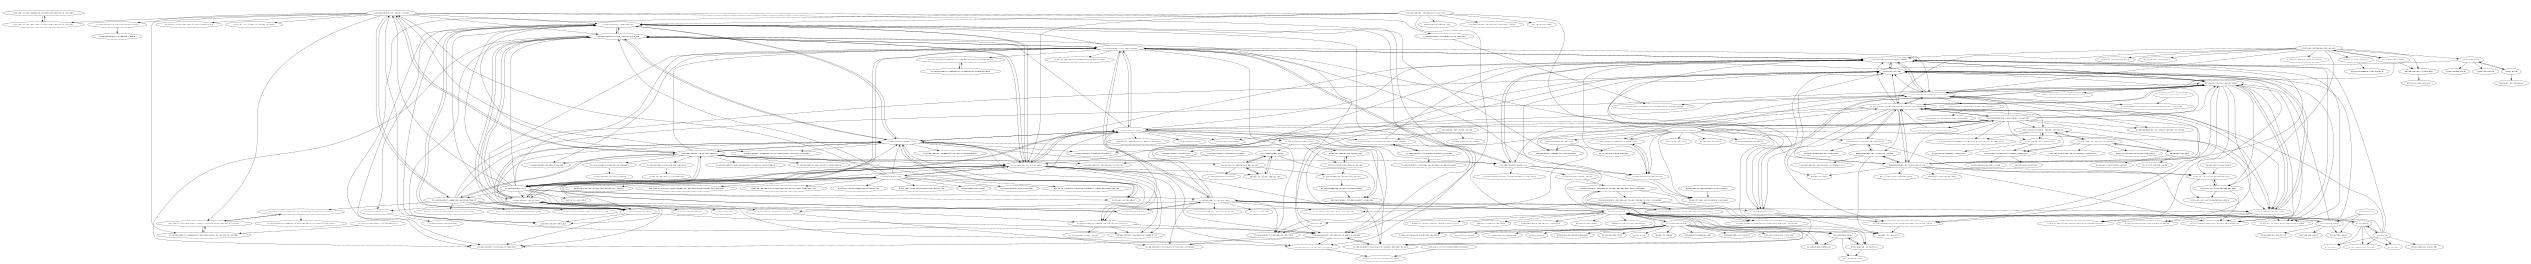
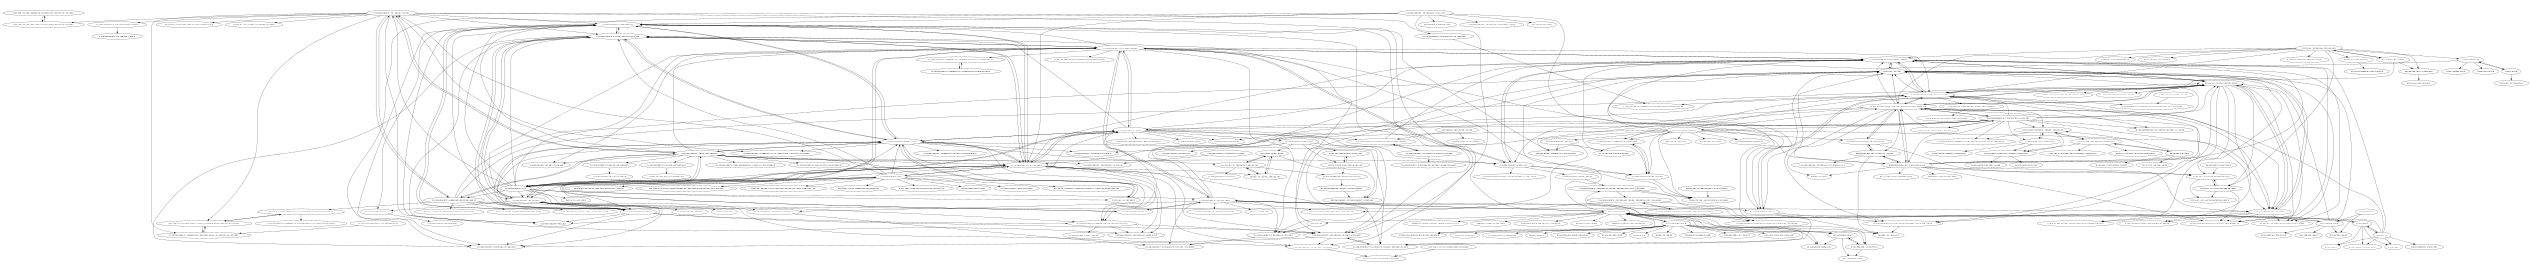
node "patrickcrocker/pcf-stuff": added
node "zlabjp/kubernetes-resource": removed
edge "cloudfoundry-incubator/bosh-openstack-cpi-release" -> "cloudfoundry-incubator/bosh-aws-cpi-release": now "cloudfoundry-incubator/bosh-openstack-cpi-release" -> "cppforlife/turbulence-release"
edge "cloudfoundry/warden" -> "cloudfoundry-community/cf-docs-contrib": added
